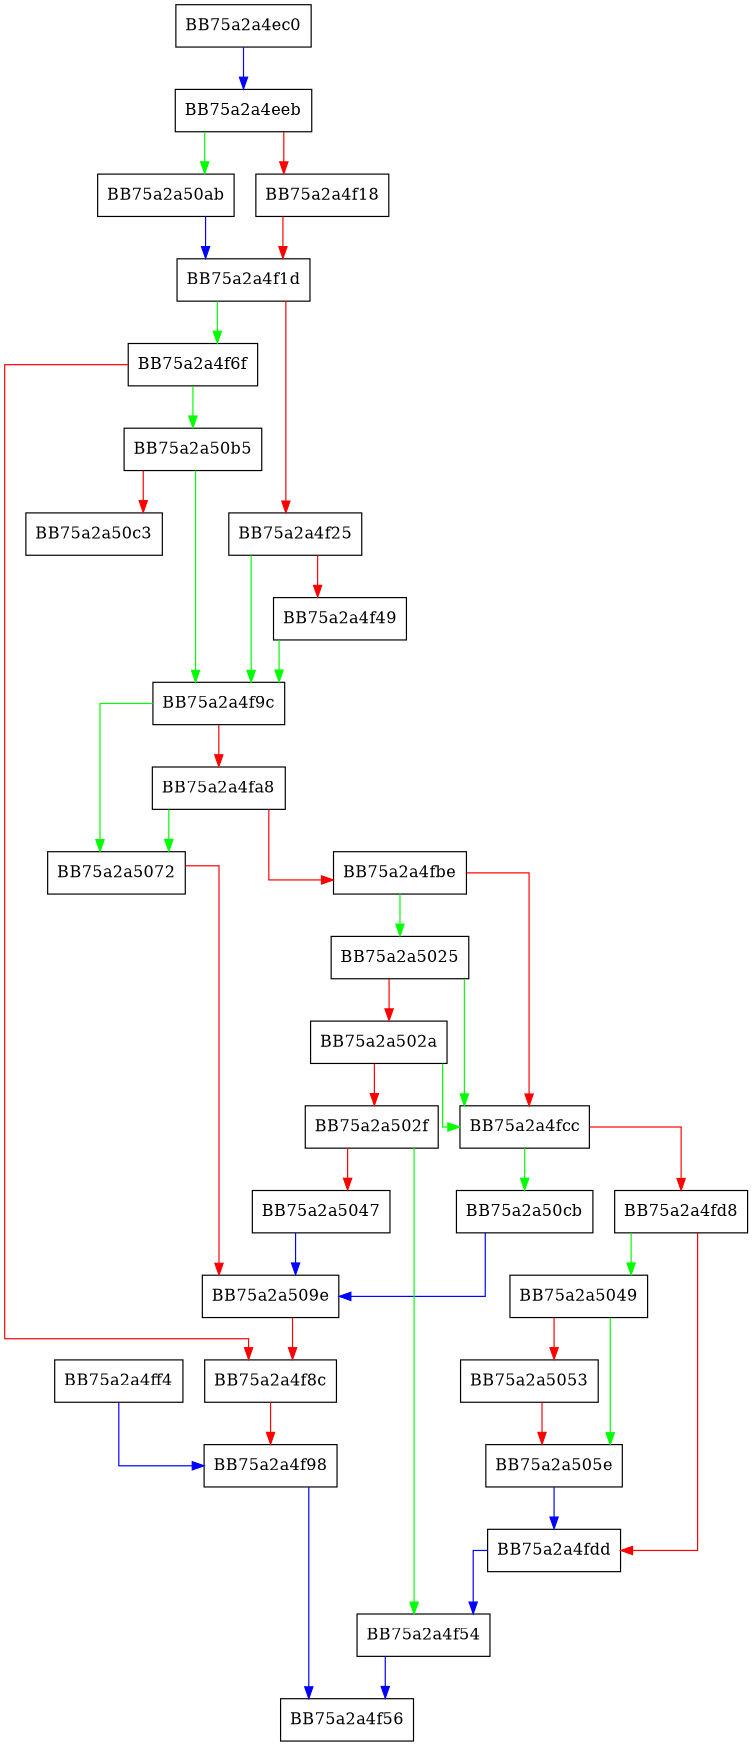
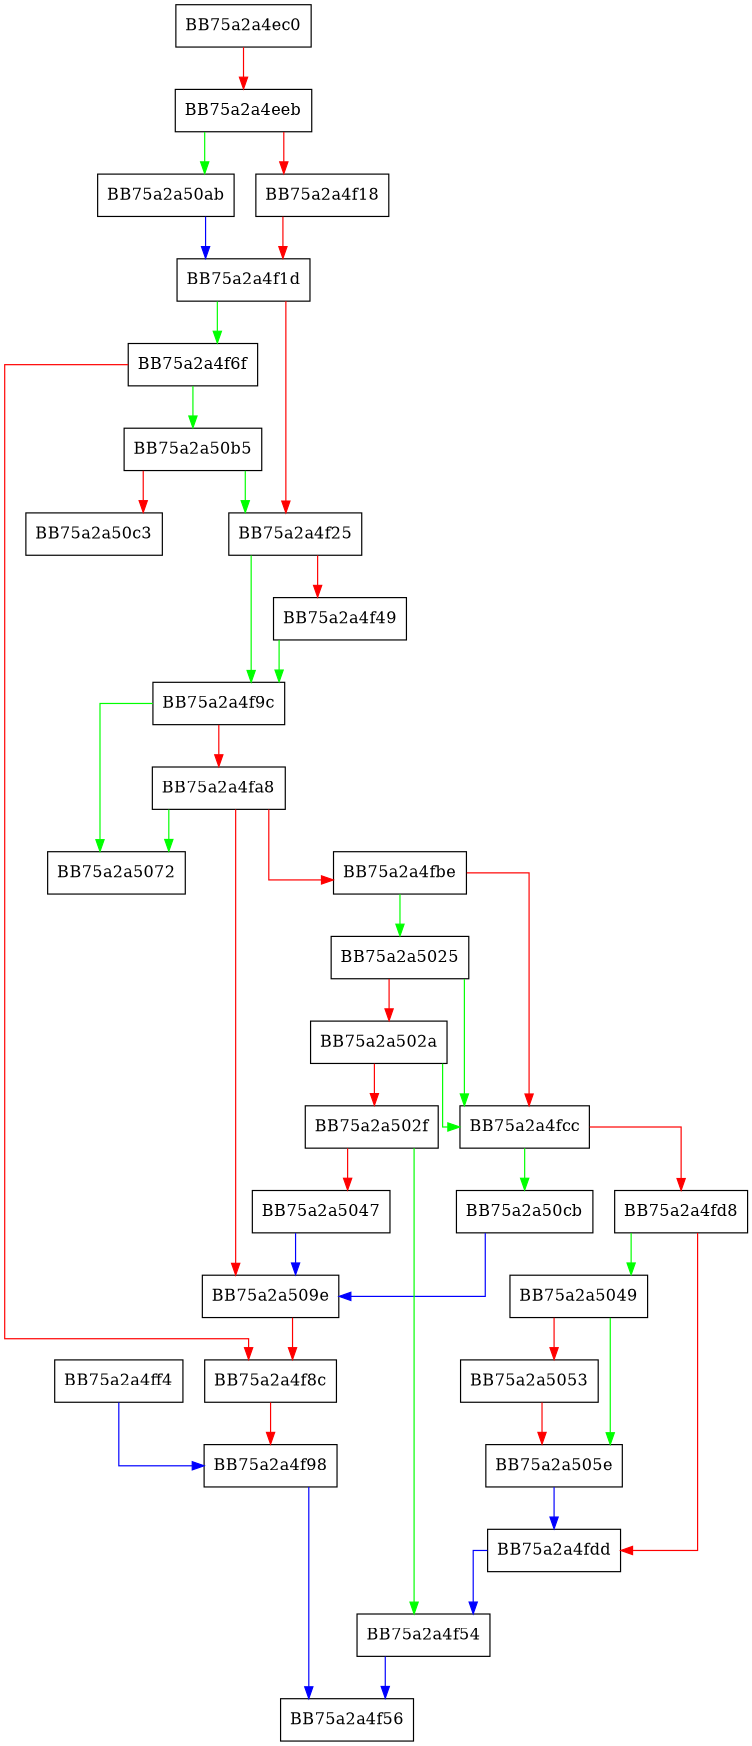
edge "BB75a2a4ec0" -> "BB75a2a4eeb": color blue -> red
edge "BB75a2a50b5" -> "BB75a2a4f9c": now "BB75a2a50b5" -> "BB75a2a4f25"
edge "BB75a2a5072" -> "BB75a2a509e": now "BB75a2a4fa8" -> "BB75a2a509e"
